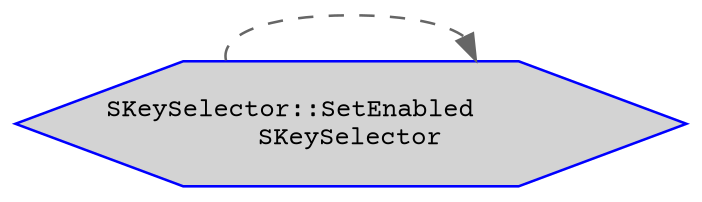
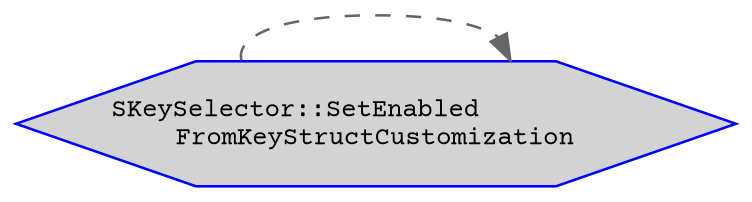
node "SKeySelector::SetEnabled SKeySelector": label "SKeySelector::SetEnabled SKeySelector" -> "SKeySelector::SetEnabled FromKeyStructCustomization"
